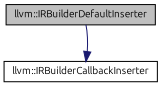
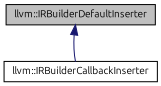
edge "llvm::IRBuilderDefaultInserter" -> "llvm::IRBuilderCallbackInserter": reversed
